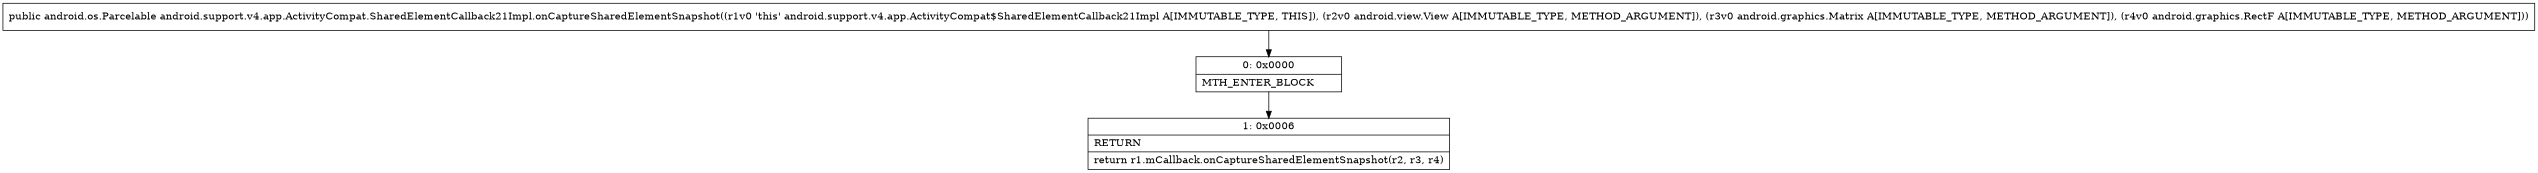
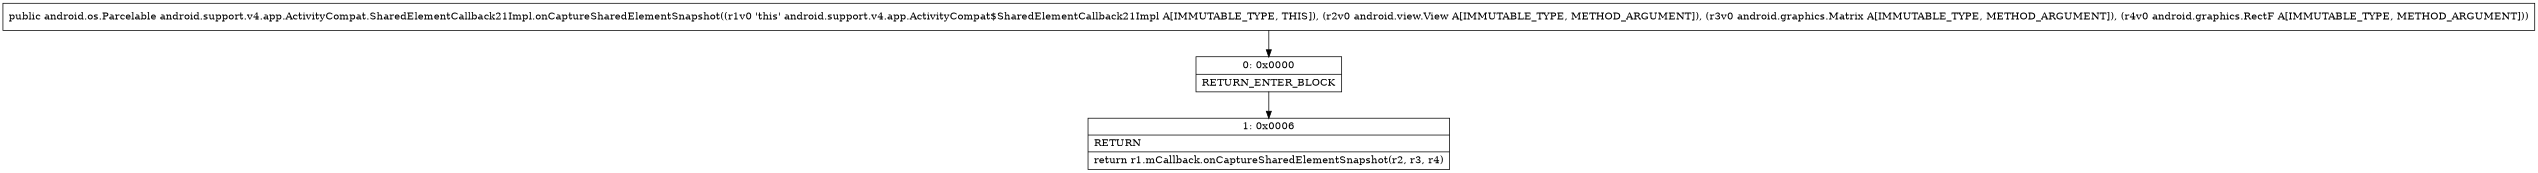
node "0: 0x0000": text "MTH_ENTER_BLOCK" -> "RETURN_ENTER_BLOCK"
